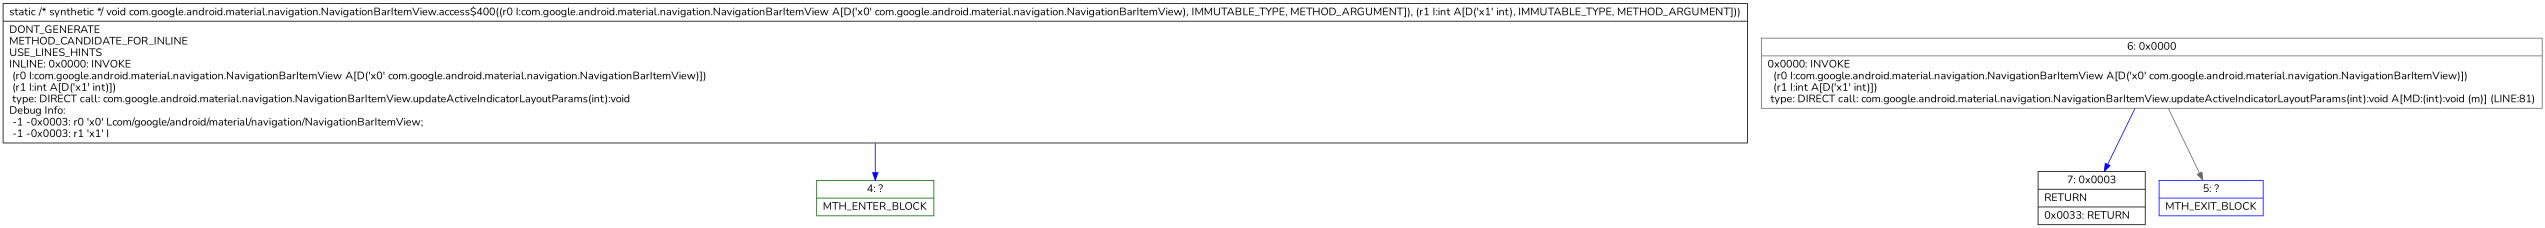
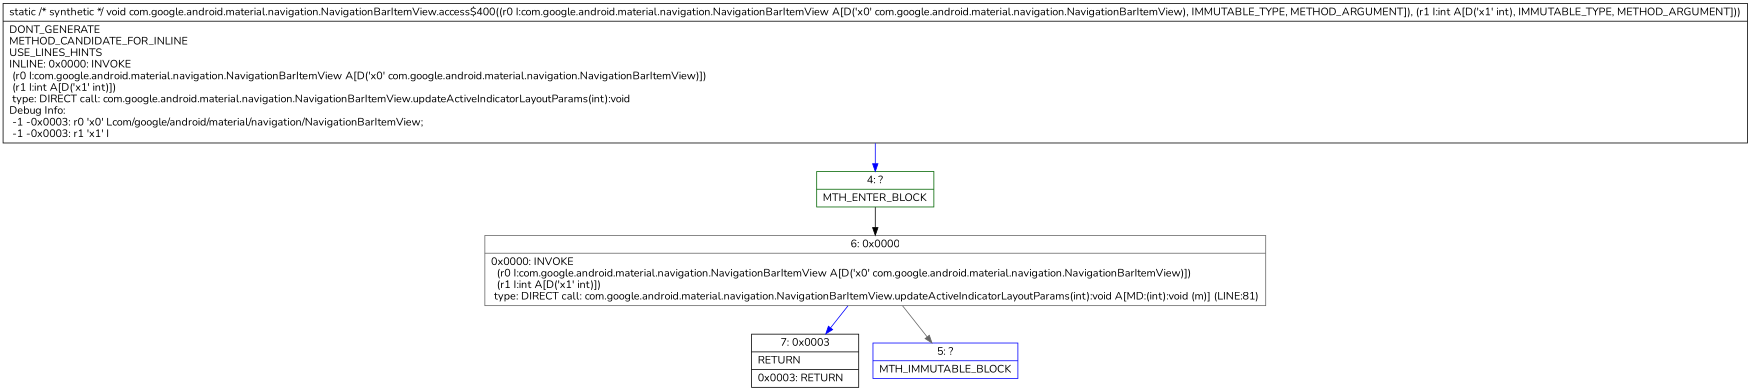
node "5: ?": text "MTH_EXIT_BLOCK" -> "MTH_IMMUTABLE_BLOCK"
node "7: 0x0003": text "0x0033: RETURN" -> "0x0003: RETURN"
edge "4: ?" -> "6: 0x0000": added
